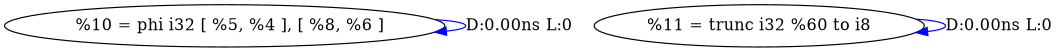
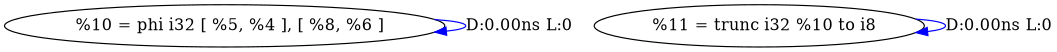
node "%11 = trunc i32 %60 to i8": label "%11 = trunc i32 %60 to i8" -> "%11 = trunc i32 %10 to i8"
